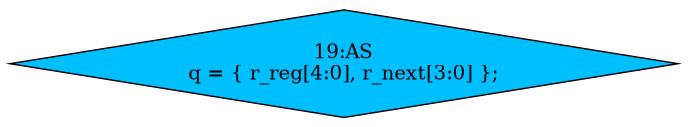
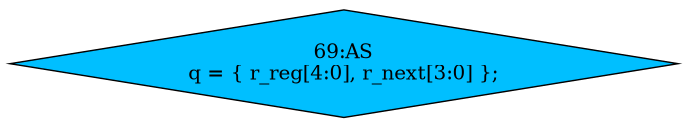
node "19:AS q = { r_reg[4:0], r_next[3:0] };": label "19:AS q = { r_reg[4:0], r_next[3:0] };" -> "69:AS q = { r_reg[4:0], r_next[3:0] };"
